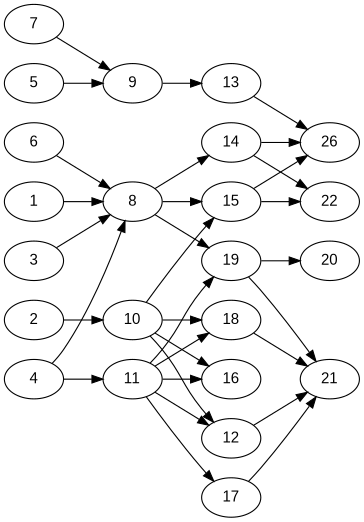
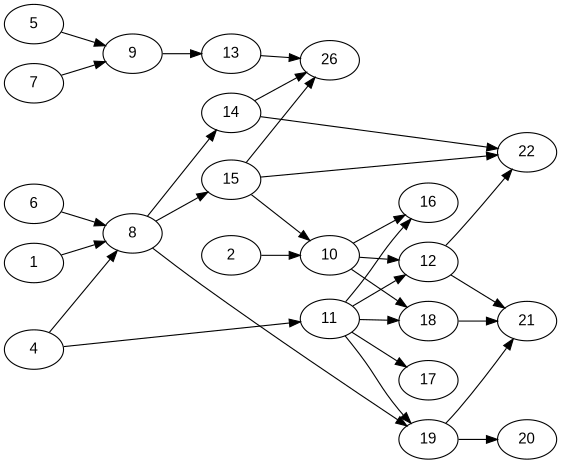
edge "12" -> "22": added
node "3": removed
edge "10" -> "15": reversed
edge "17" -> "21": removed
